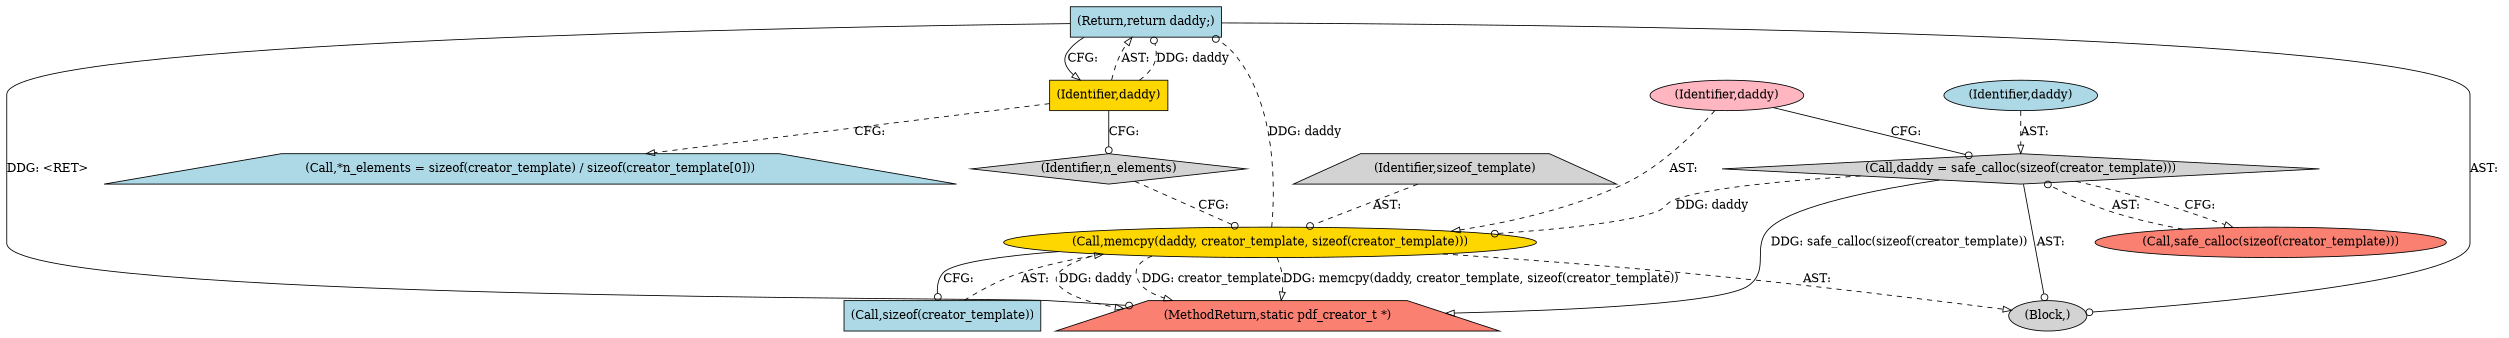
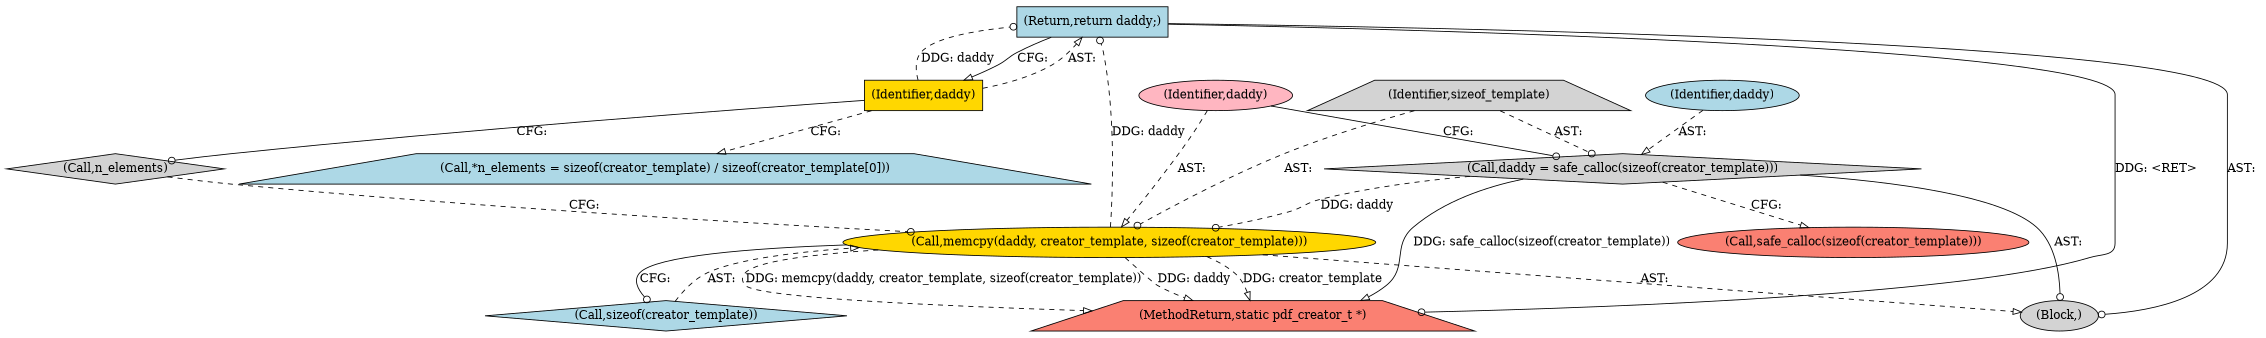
node "(Identifier,n_elements)": label "(Identifier,n_elements)" -> "(Call,n_elements)"
edge "(Call,safe_calloc(sizeof(creator_template)))" -> "(Call,daddy = safe_calloc(sizeof(creator_template)))": now "(Identifier,sizeof_template)" -> "(Call,daddy = safe_calloc(sizeof(creator_template)))"
node "(Call,sizeof(creator_template))": shape box -> diamond
